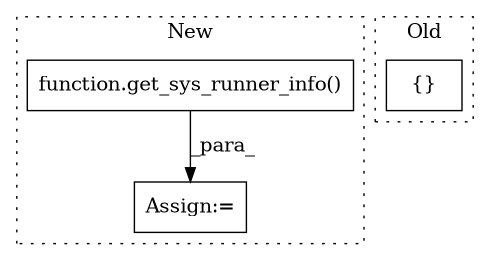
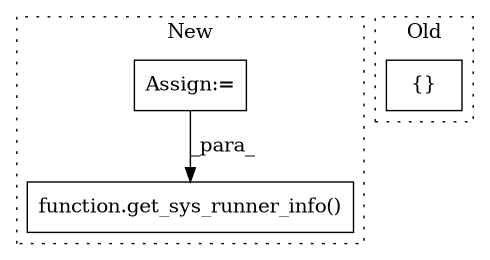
edge "function.get_sys_runner_info()" -> "Assign:=": reversed
